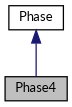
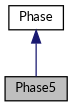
node "Phase4": label "Phase4" -> "Phase5"
